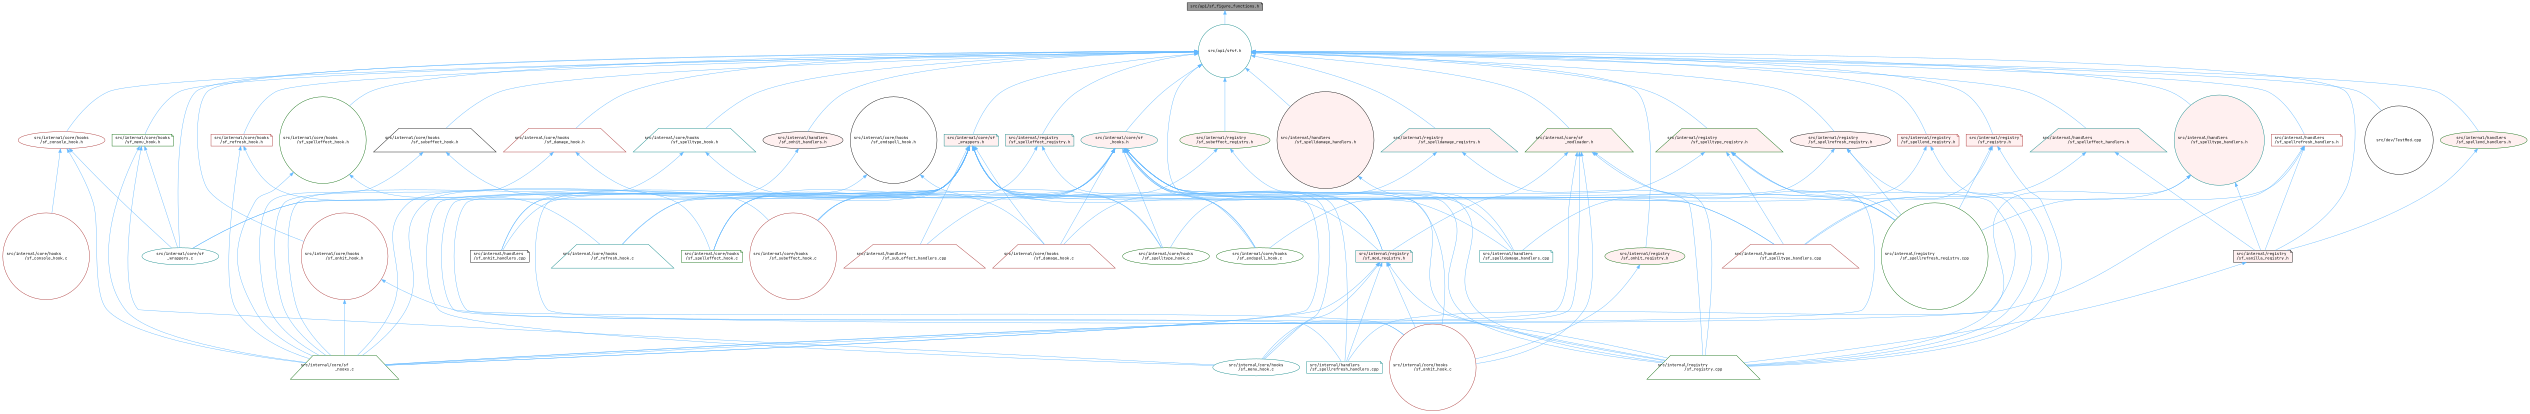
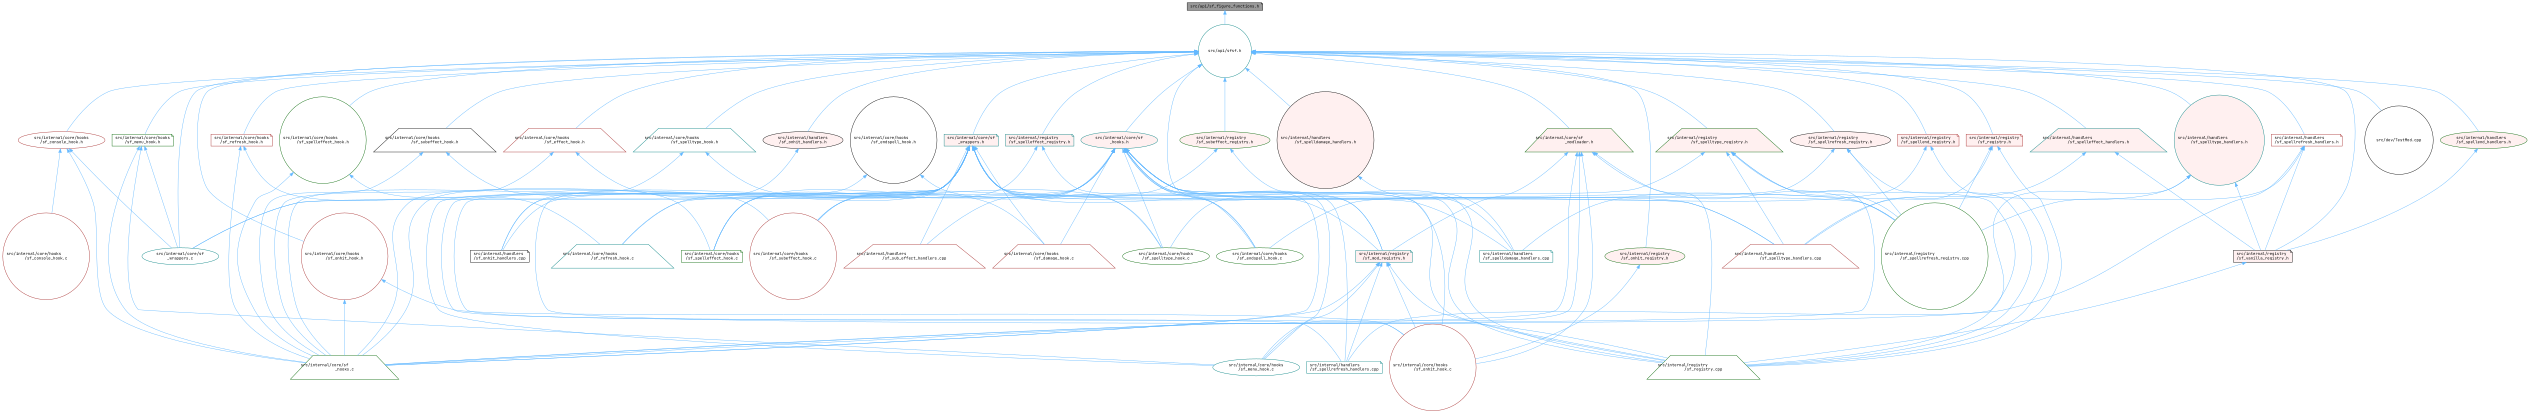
node "src/internal/core/hooks /sf_damage_hook.h": label "src/internal/core/hooks /sf_damage_hook.h" -> "src/internal/core/hooks /sf_effect_hook.h"
node "src/internal/registry /sf_spelldamage_registry.h": removed
